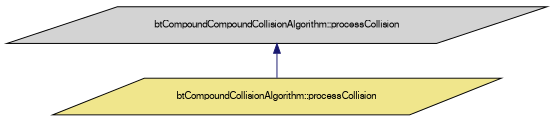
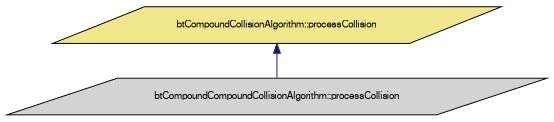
edge "btCompoundCollisionAlgorithm::processCollision" -> "btCompoundCompoundCollisionAlgorithm::processCollision": reversed
